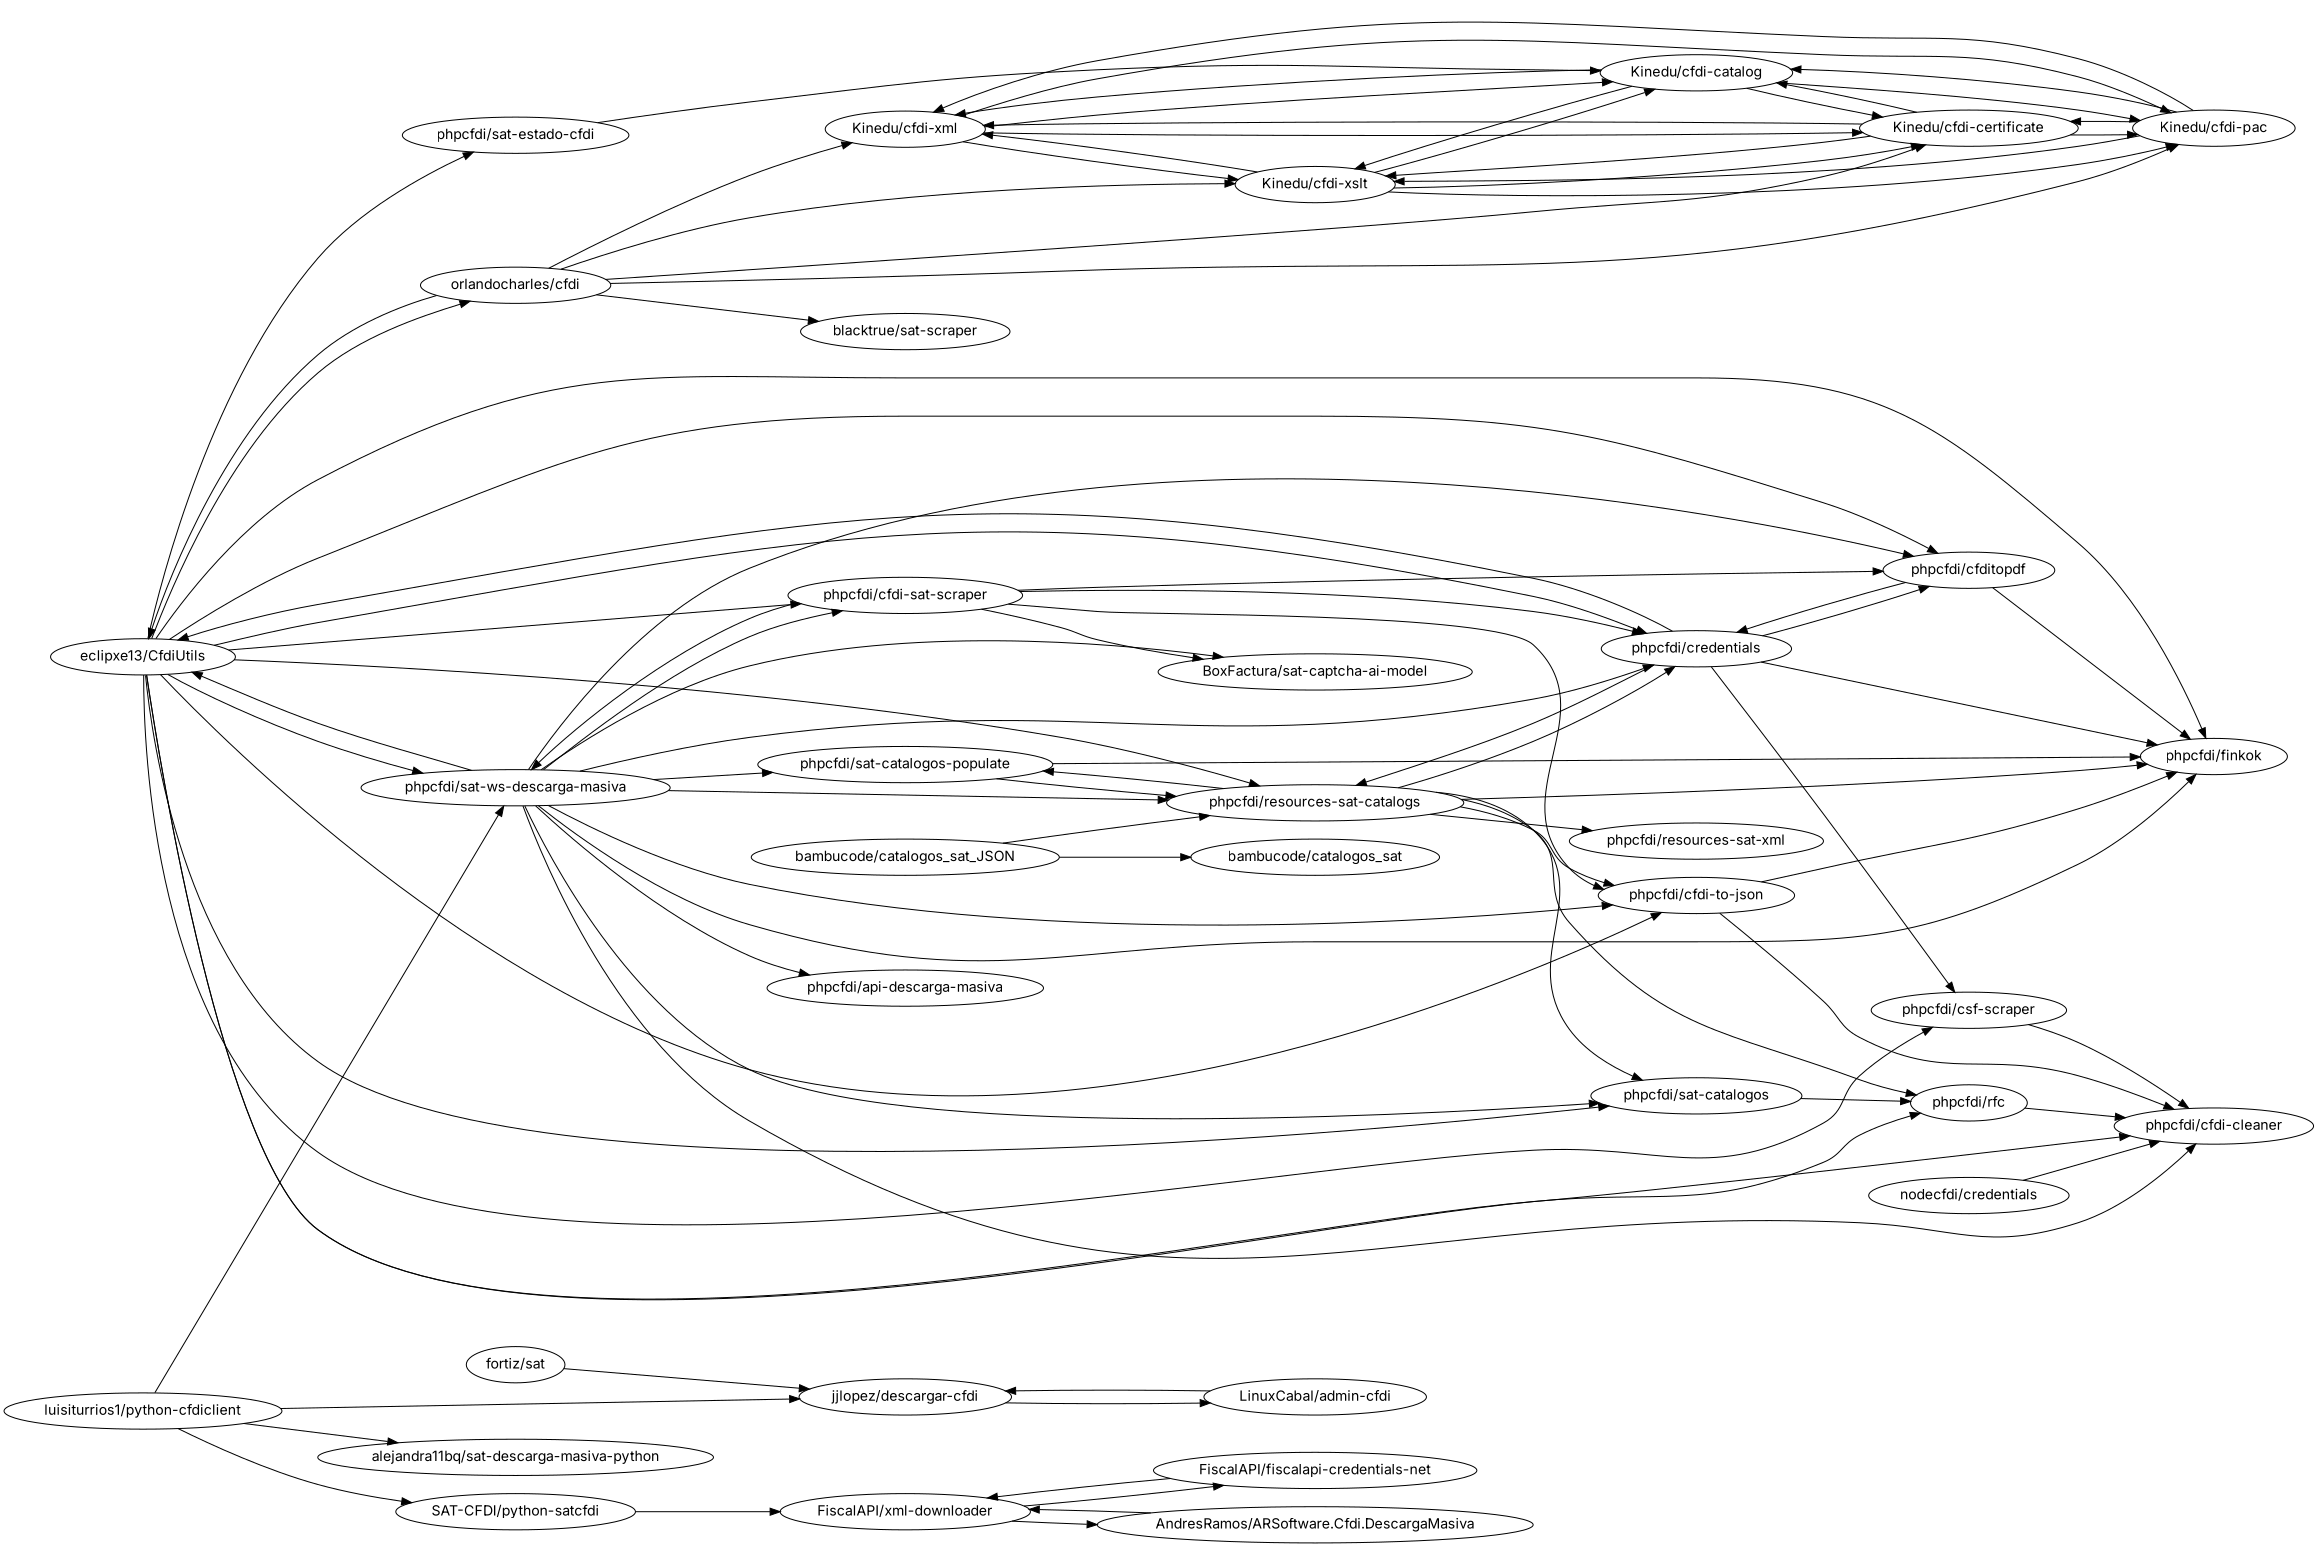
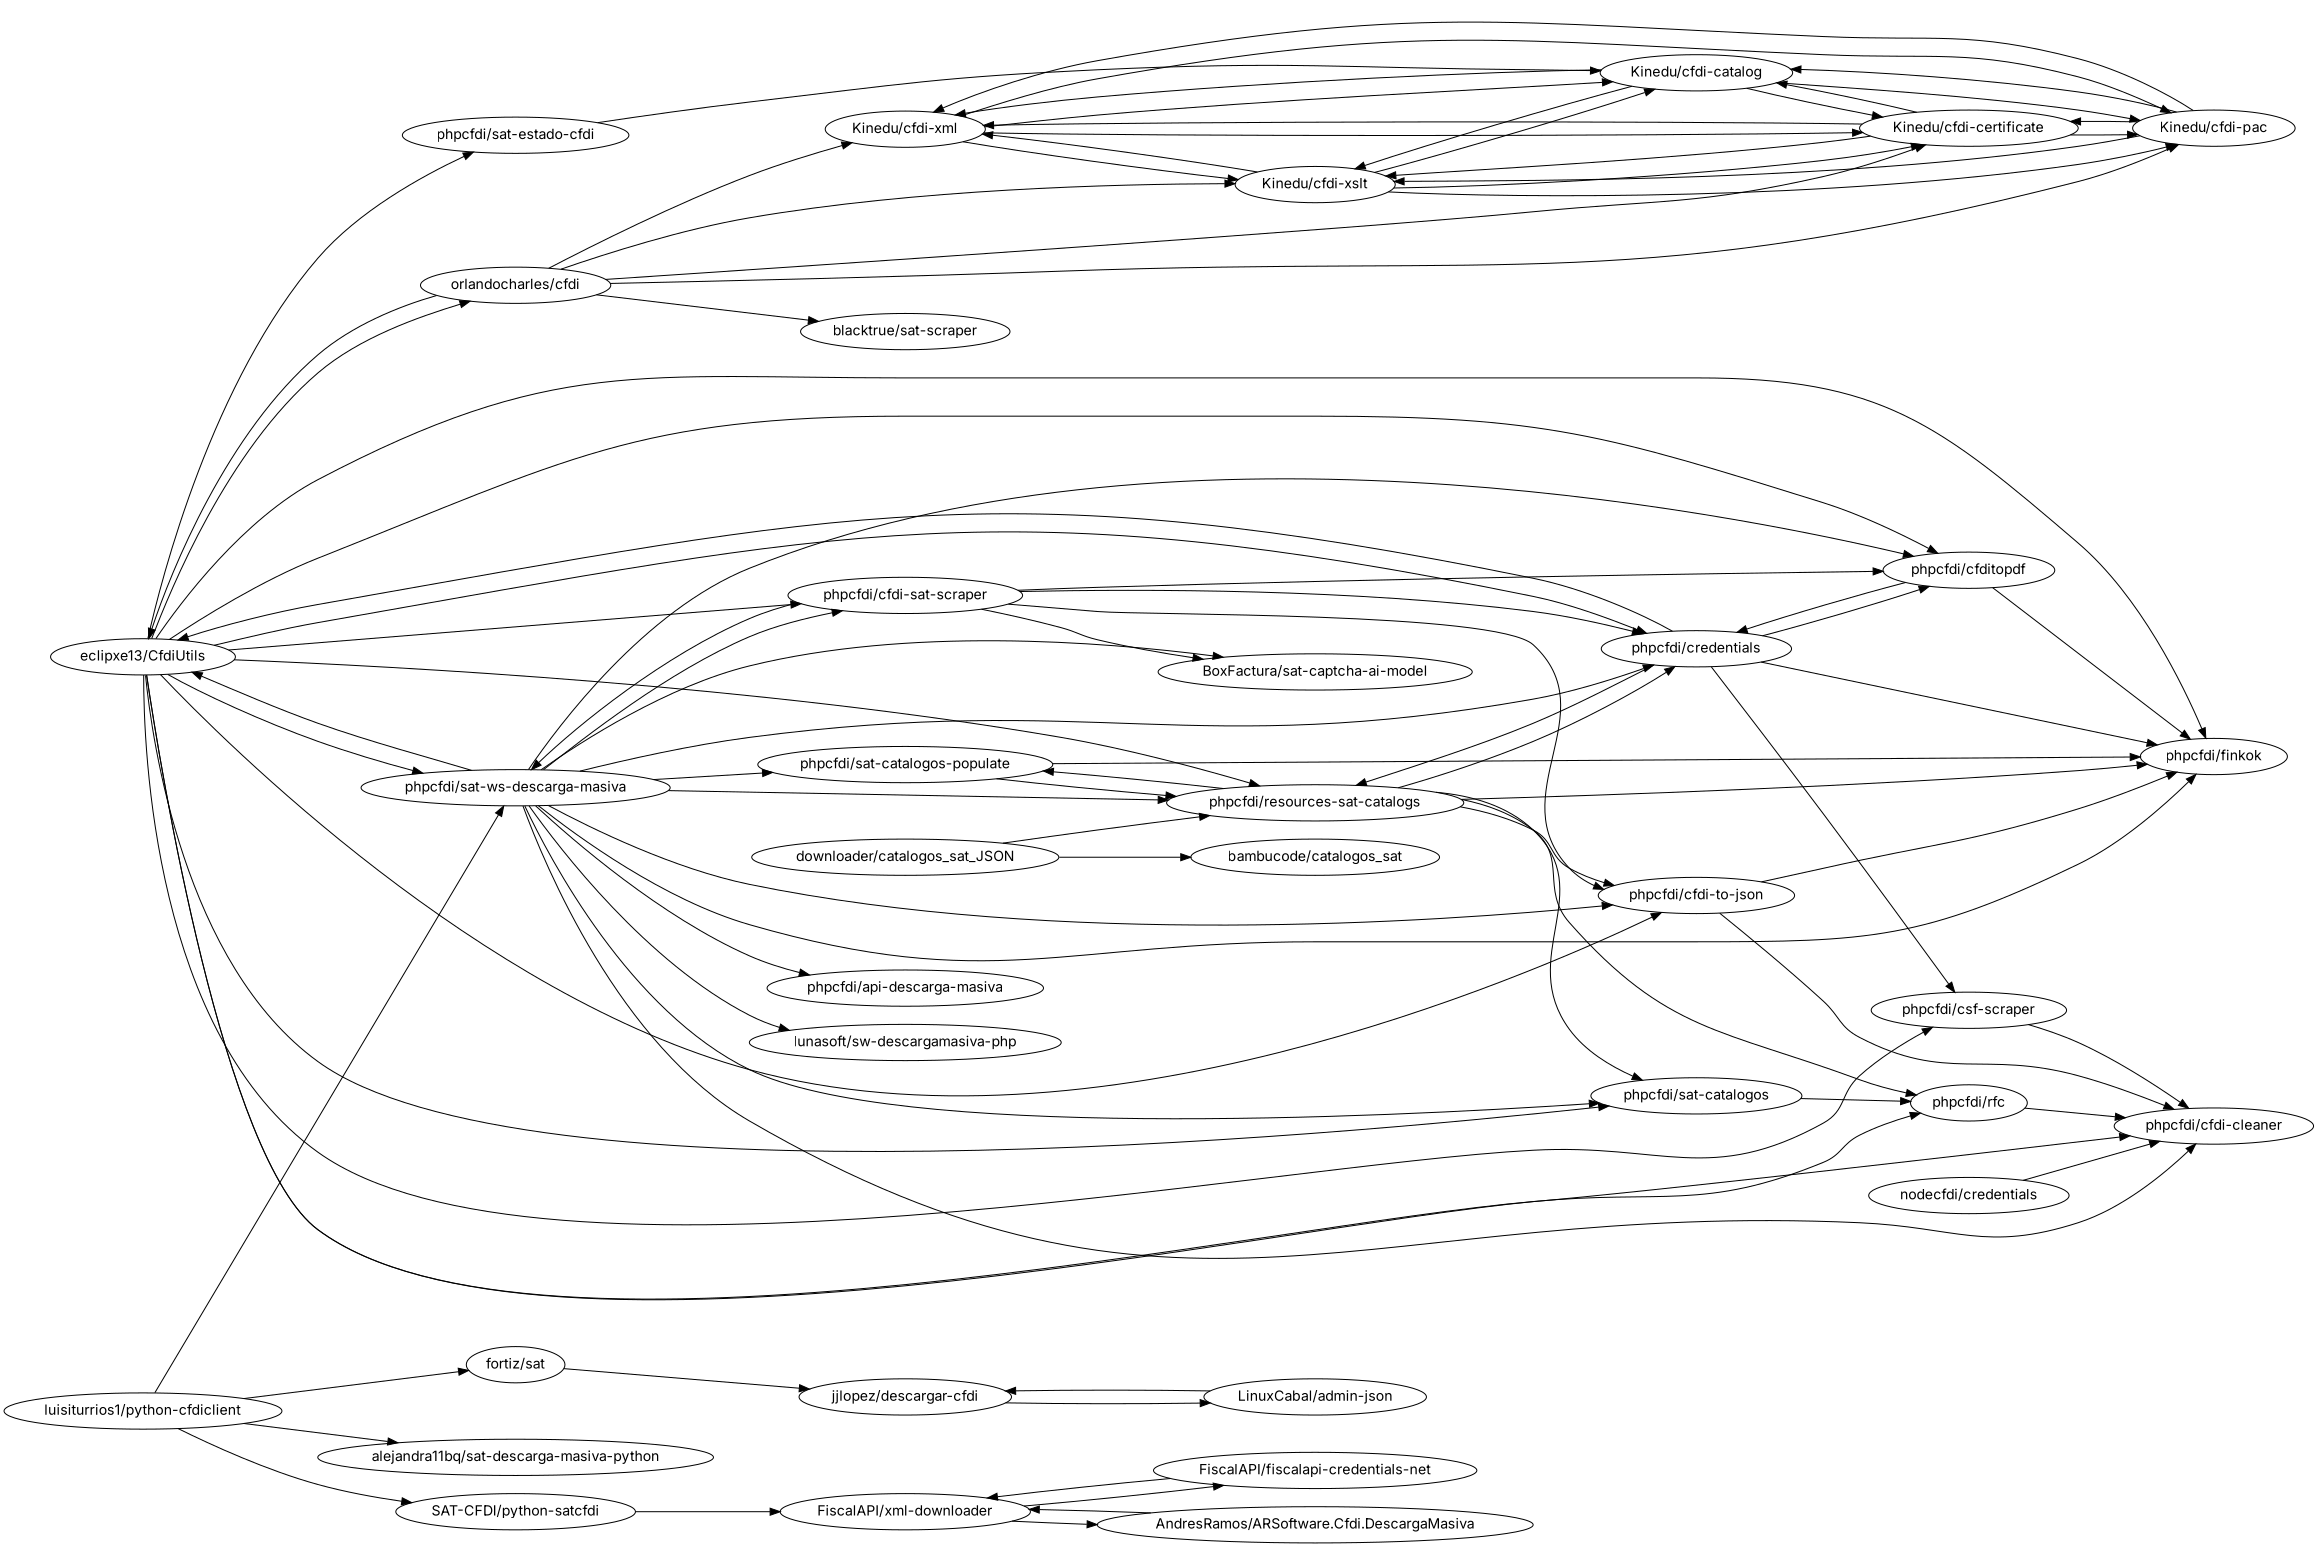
node "phpcfdi/resources-sat-xml": removed
node "bambucode/catalogos_sat_JSON": label "bambucode/catalogos_sat_JSON" -> "downloader/catalogos_sat_JSON"
node "lunasoft/sw-descargamasiva-php": added
node "LinuxCabal/admin-cfdi": label "LinuxCabal/admin-cfdi" -> "LinuxCabal/admin-json"
edge "luisiturrios1/python-cfdiclient" -> "jjlopez/descargar-cfdi": now "luisiturrios1/python-cfdiclient" -> "fortiz/sat"
